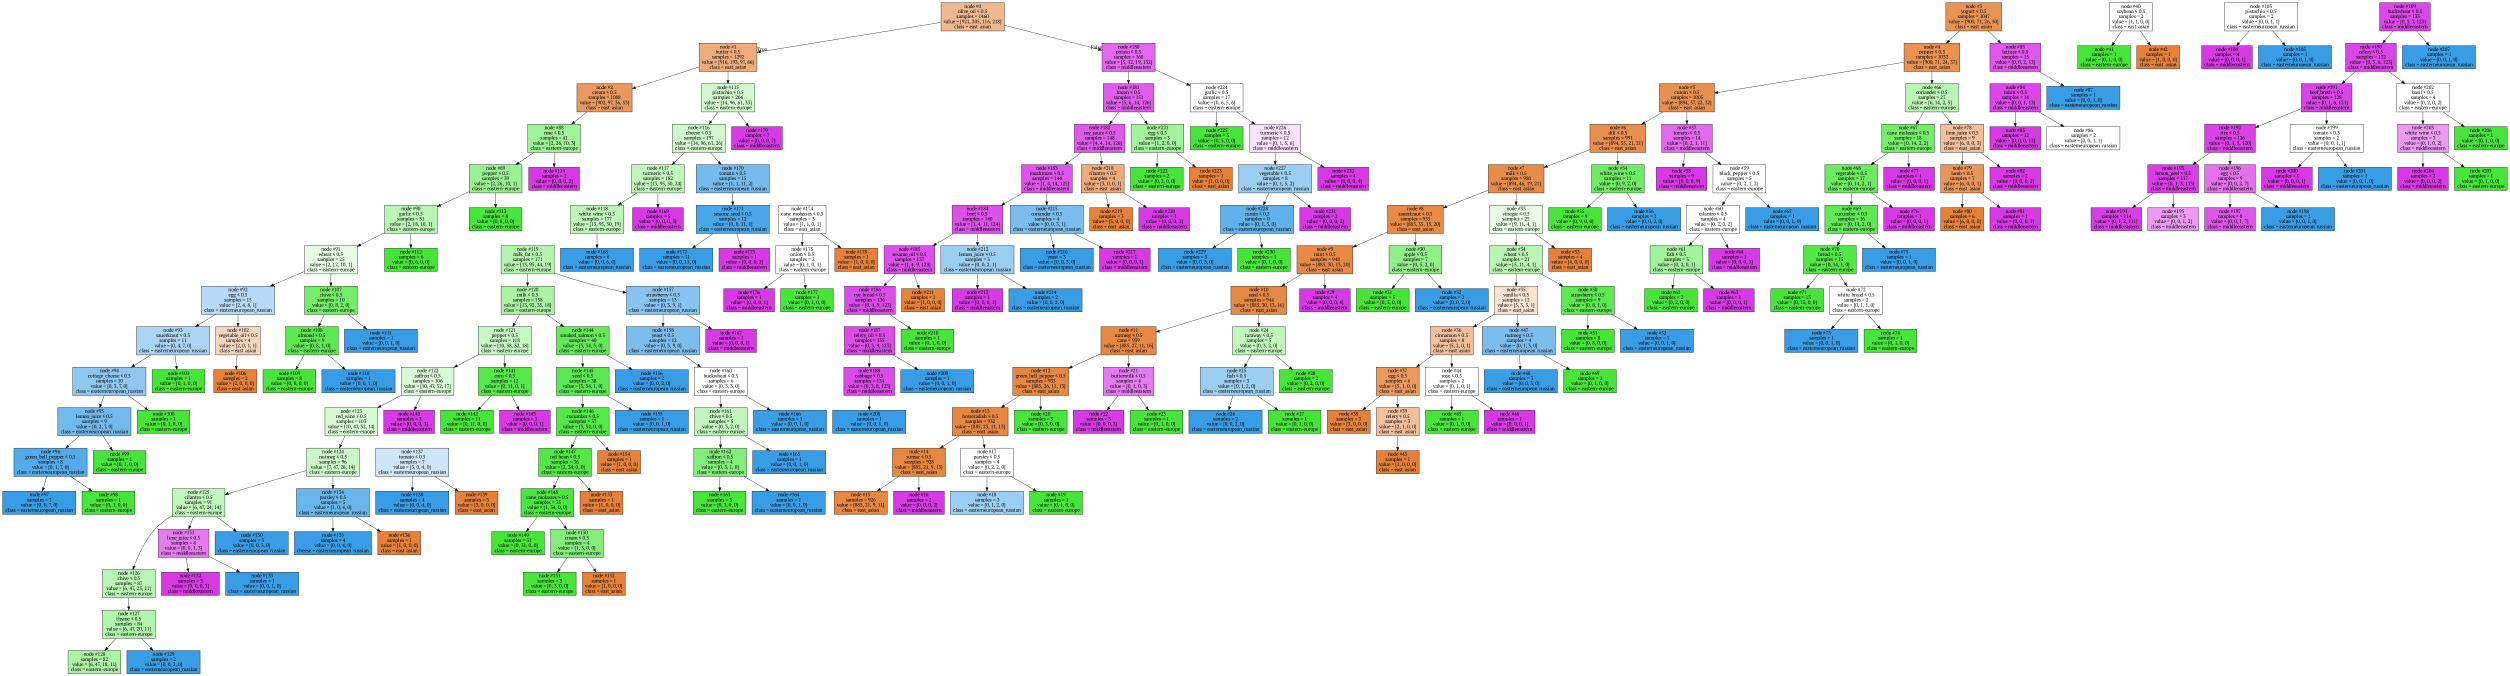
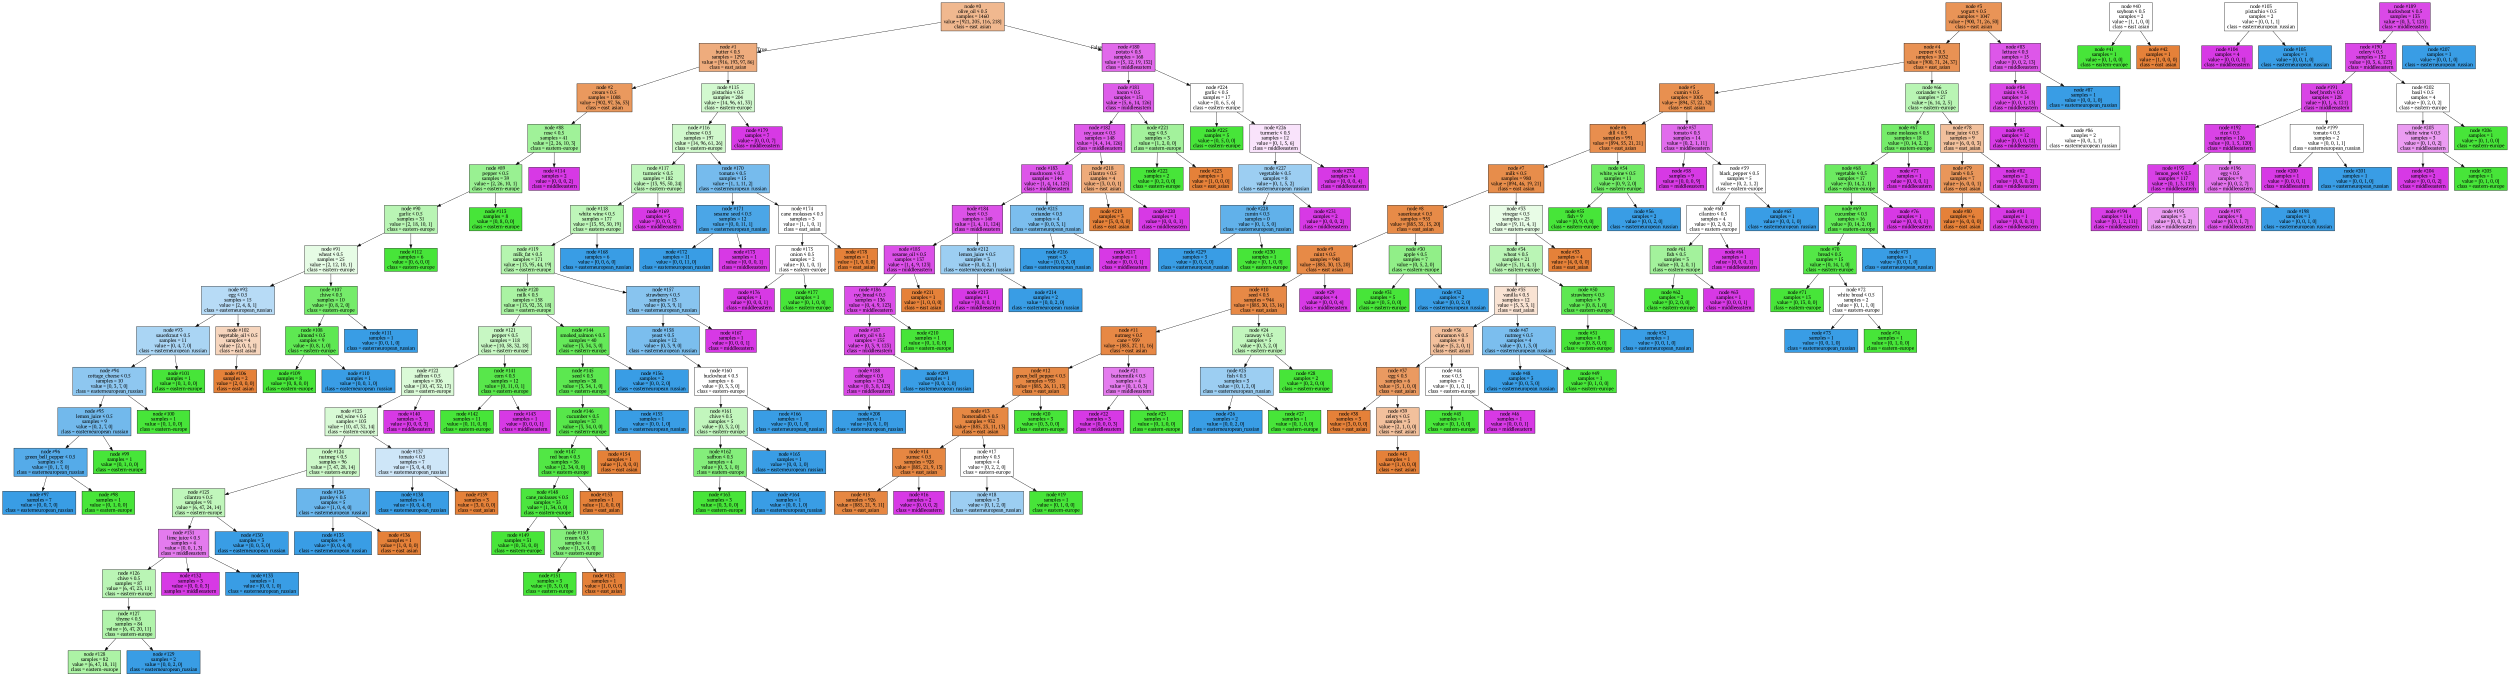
edge "node #83" -> "node #84": added
edge "node #170" -> "node #174": added
node "node #55": text "samples = 9" -> "fish = 9"
edge "node #118" -> "node #119": added
edge "node #123" -> "node #137": added
edge "node #125" -> "node #126": now "node #131" -> "node #126"
node "node #135": text "cheese = easterneuropean_russian" -> "class = easterneuropean_russian"
node "node #132": text "class = middleeastern" -> "samples = middleeastern"
